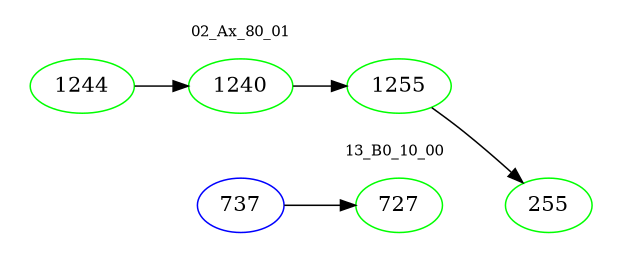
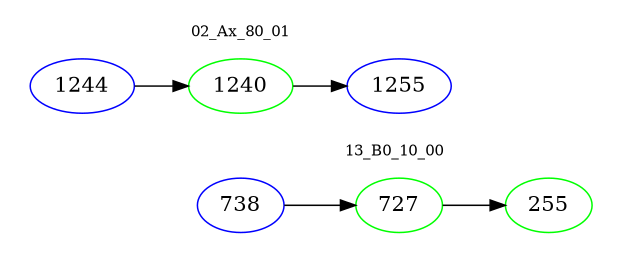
node "1244": color green -> blue
node "1255": color green -> blue
edge "1255" -> "255": now "727" -> "255"
node "737": label "737" -> "738"
